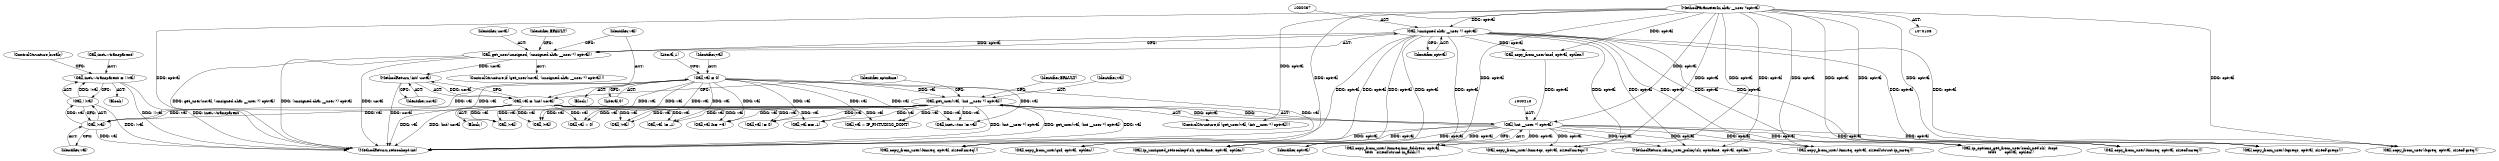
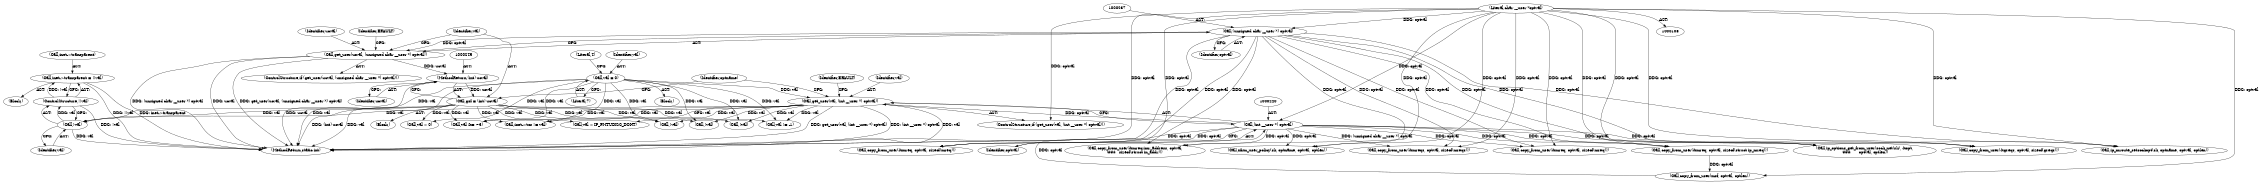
node "(MethodParameterIn,char __user *optval)": label "(MethodParameterIn,char __user *optval)" -> "(Literal,char __user *optval)"
node "1070108": label "1070108" -> "1000108"
edge "(Call,(unsigned char __user *) optval)" -> "(Call,copy_from_user(msf, optval, optlen))": now "(Call,copy_from_user(&mreq, optval, sizeof(struct ip_mreq)))" -> "(Call,copy_from_user(msf, optval, optlen))"
node "(ControlStructure,break;)": removed
node "1000245": added
node "(Call,get_user(unsigned, (unsigned char __user *) optval))": label "(Call,get_user(unsigned, (unsigned char __user *) optval))" -> "(Call,get_user(ucval, (unsigned char __user *) optval))"
node "(Literal,1)": label "(Literal,1)" -> "(Literal,4)"
edge "(Call,val = 0)" -> "(Call,val < IP_PMTUDISC_DONT)": removed, label "DDG: val"
node "(Call,!!val)": label "(Call,!!val)" -> "(ControlStructure,!!val)"
node "(Call,val = (int) ucval)": label "(Call,val = (int) ucval)" -> "(Call,gsf = (int) ucval)"
node "(Literal,0)": label "(Literal,0)" -> "(Literal,7)"
node "1000210": label "1000210" -> "1000220"
edge "(Call,get_user(val, (int __user *) optval))" -> "(Call,val < 0)": removed, label "DDG: val"
edge "(Call,get_user(val, (int __user *) optval))" -> "(Call,val < IP_PMTUDISC_DONT)": label "DDG: val" -> "CFG: val"
edge "(Call,get_user(val, (int __user *) optval))" -> "(Call,(int __user *) optval)": label "DDG: " -> "CFG: "
node "(Call,val != 0)": removed
node "(Call,val == -1)": removed
edge "(Call,(int __user *) optval)" -> "(Call,copy_from_user(&mreqs, optval, sizeof(mreqs)))": label "DDG: optval" -> "DDG: (unsigned char __user *) optval"
node "(MethodReturn,setsockopt int)": label "(MethodReturn,setsockopt int)" -> "(MethodReturn,static int)"
node "(Call,copy_from_user(gsf, optval, optlen))": removed
node "(Call,ip_unsigned_setsockopt(sk, optname, optval, optlen))": label "(Call,ip_unsigned_setsockopt(sk, optname, optval, optlen))" -> "(Call,ip_mroute_setsockopt(sk, optname, optval, optlen))"
node "(MethodReturn,xfrm_user_policy(sk, optname, optval, optlen))": label "(MethodReturn,xfrm_user_policy(sk, optname, optval, optlen))" -> "(Call,xfrm_user_policy(sk, optname, optval, optlen))"
node "(Call,copy_from_user(&greq, optval, sizeof(greq)))": removed
